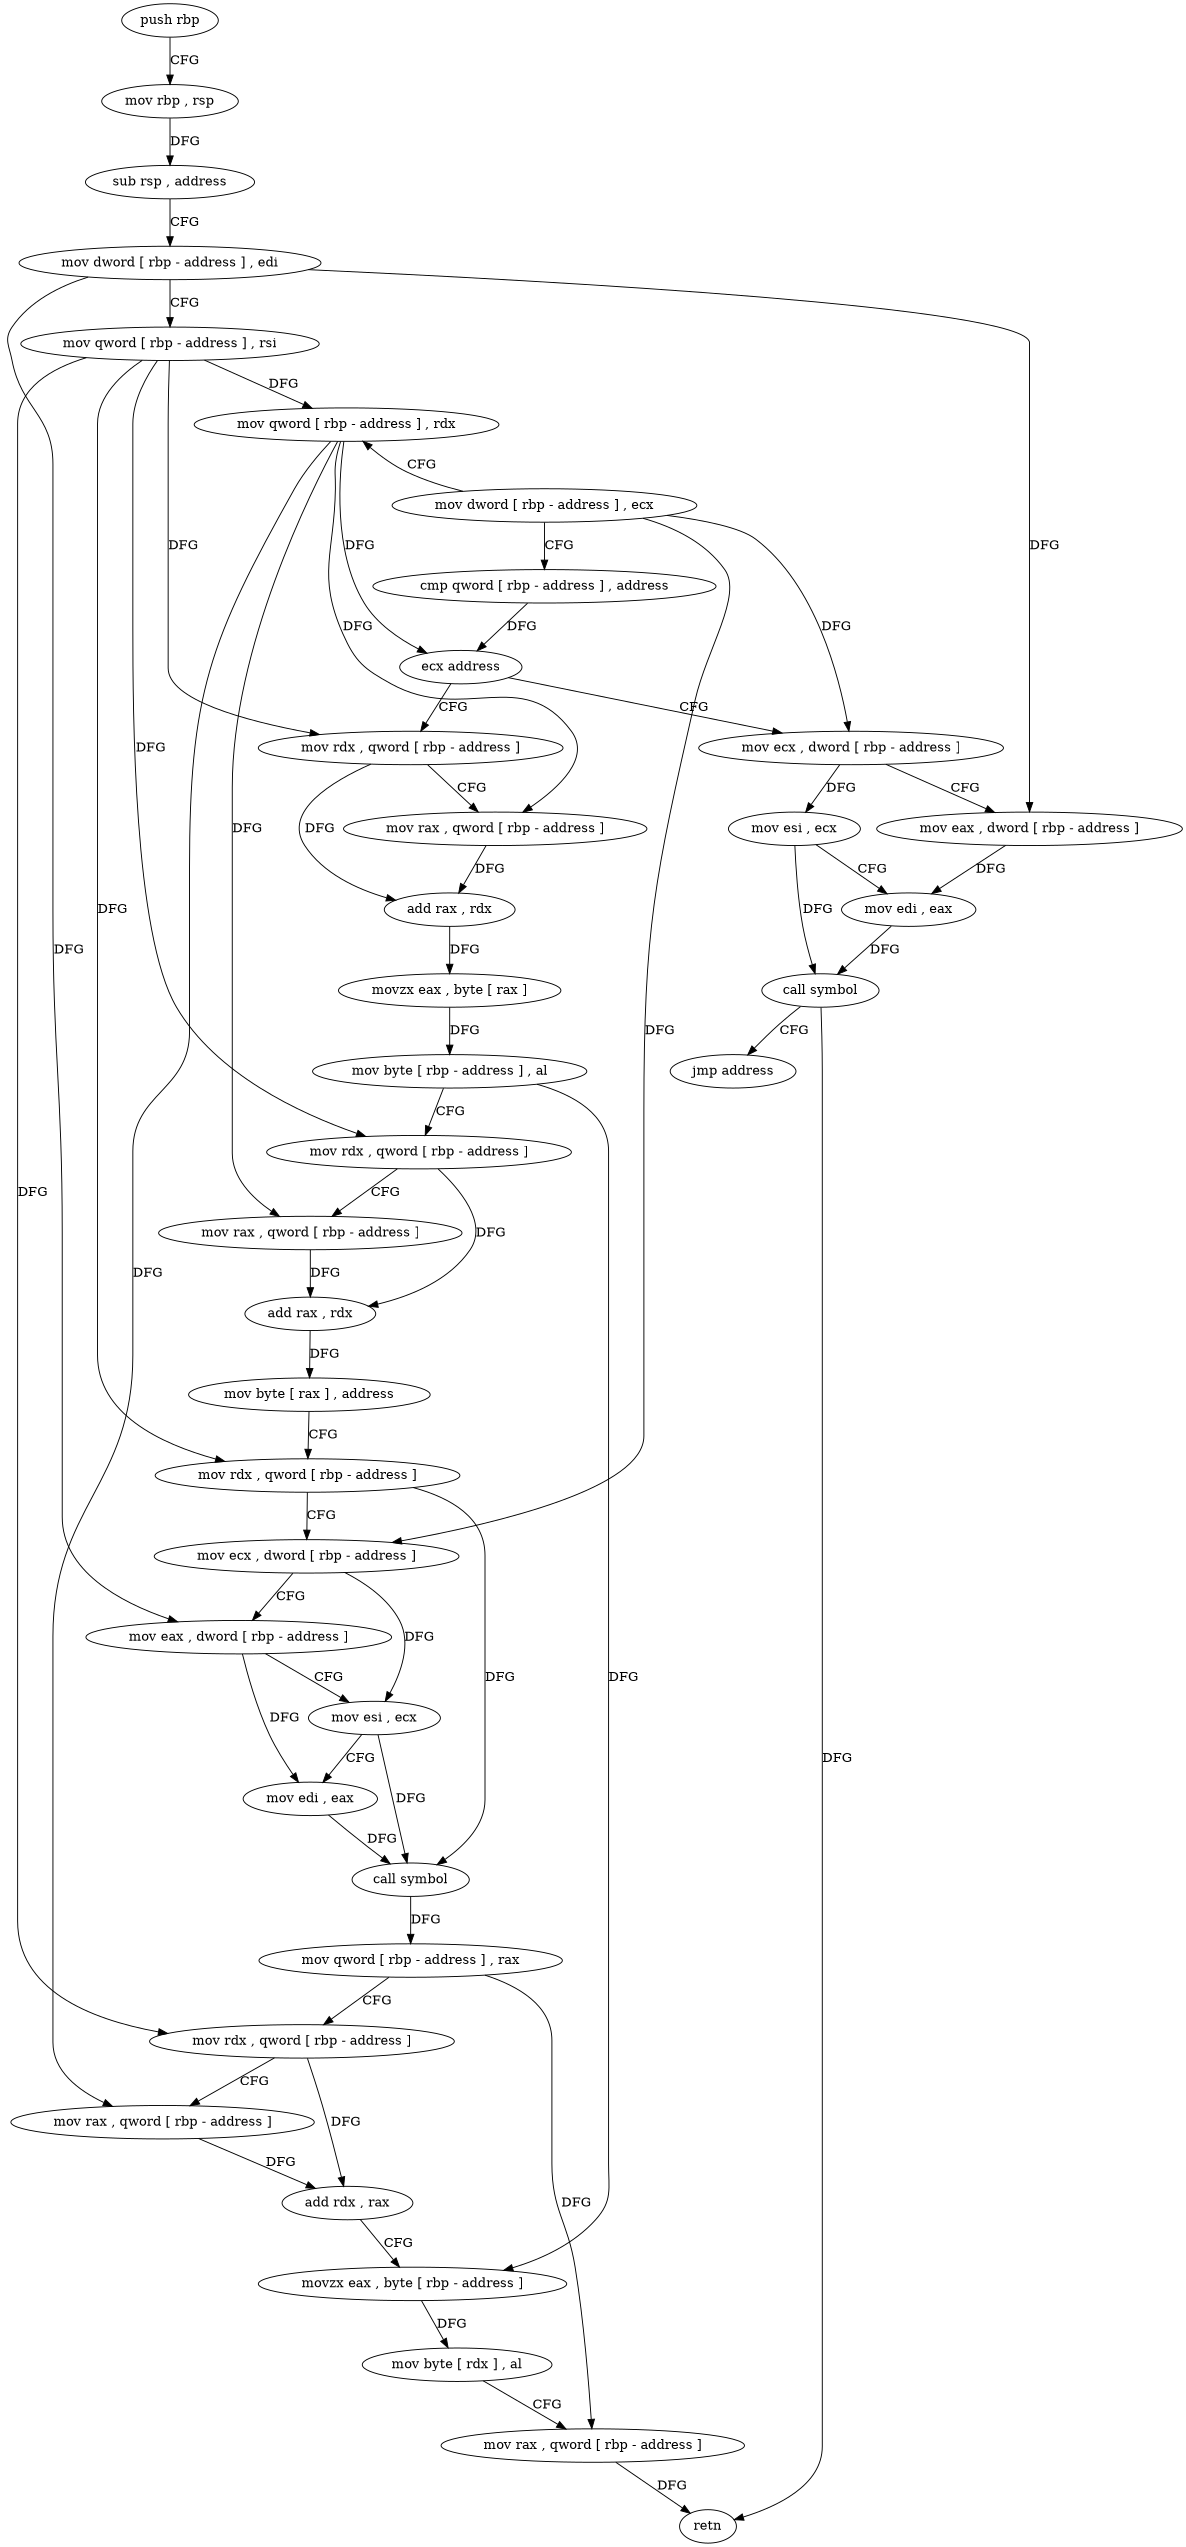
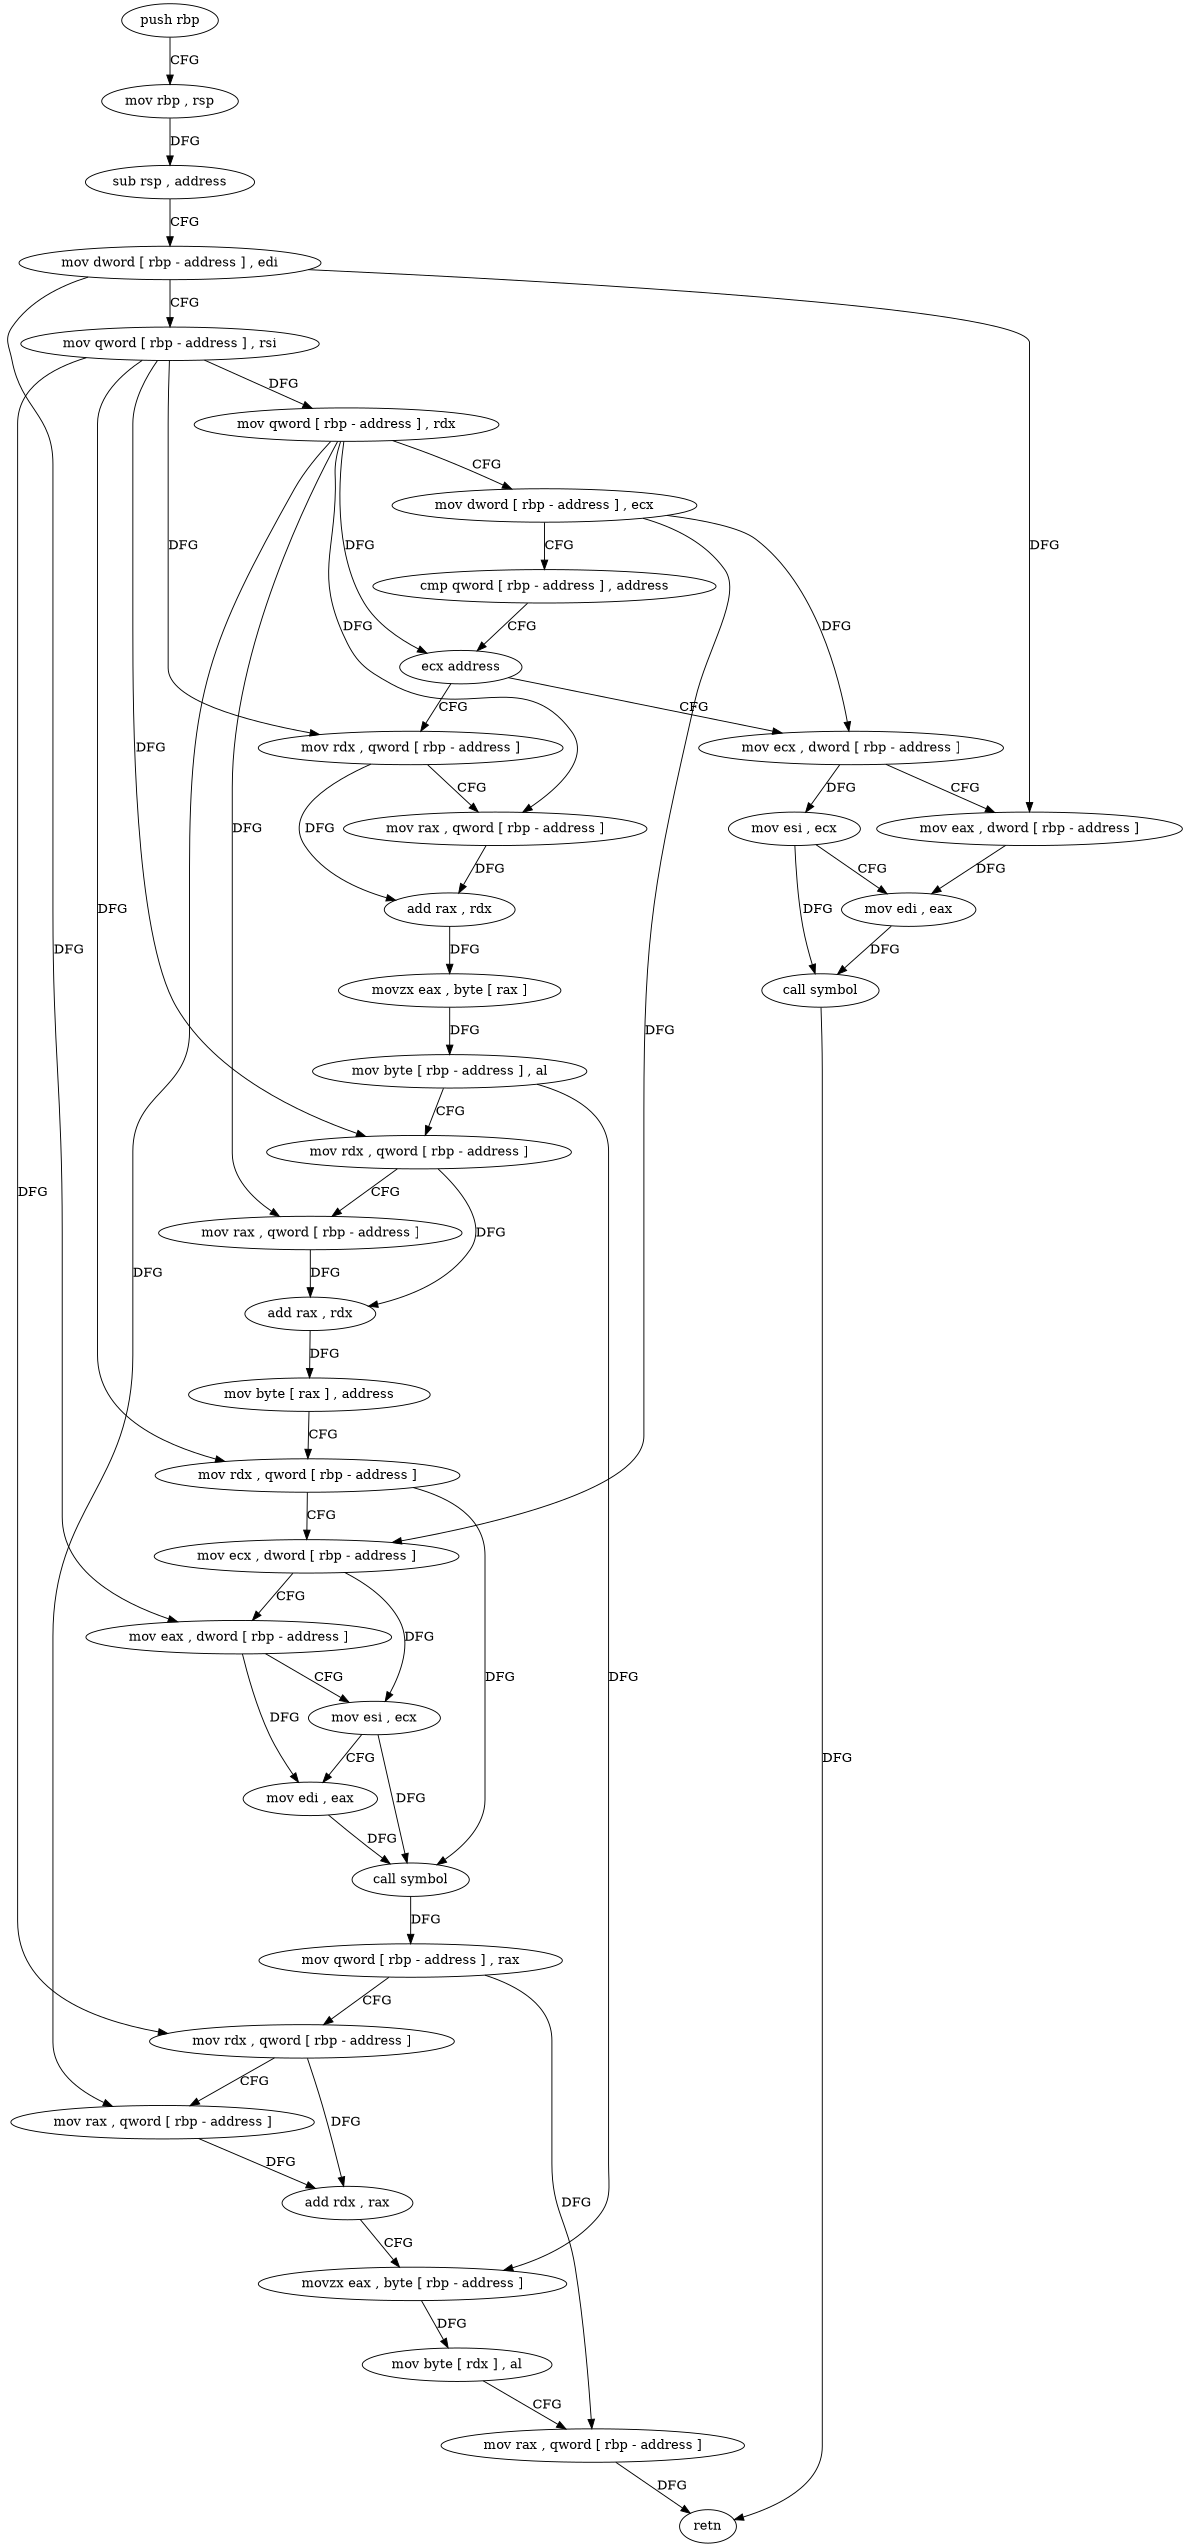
edge "mov dword [ rbp - address ] , ecx" -> "mov qword [ rbp - address ] , rdx": reversed
edge "cmp qword [ rbp - address ] , address" -> "ecx address": label "DFG" -> "CFG"
node "jmp address": removed
